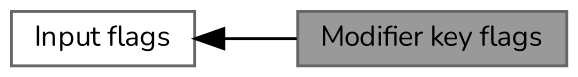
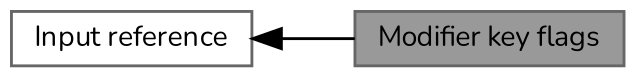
node "Input flags": label "Input flags" -> "Input reference"
